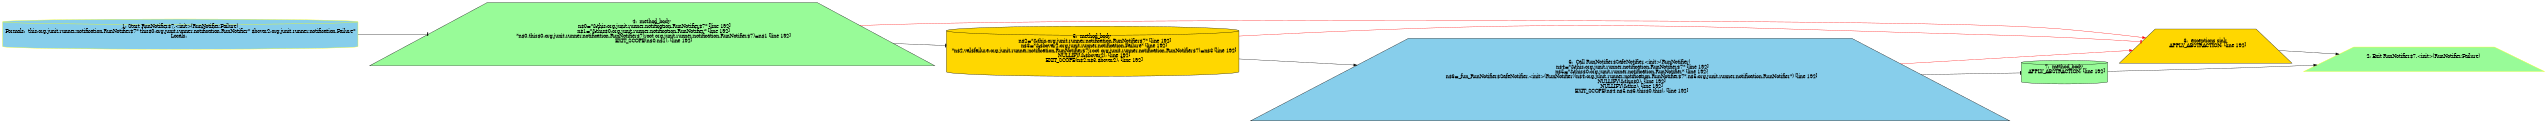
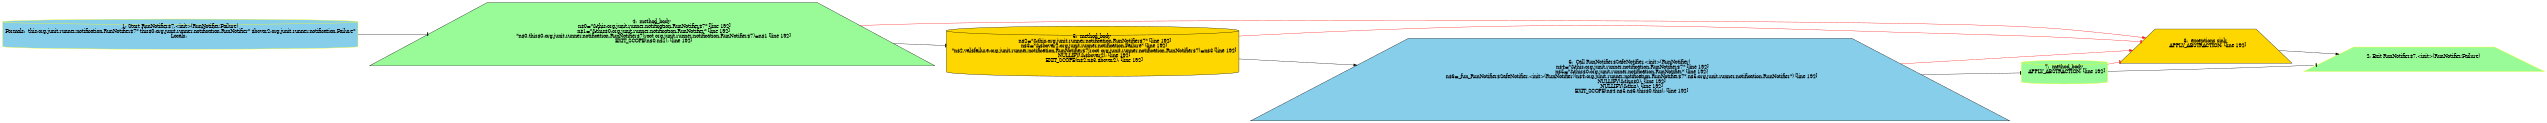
edge "7:  method_body APPLY_ABSTRACTION; [line 192]" -> "3:  exceptions sink APPLY_ABSTRACTION; [line 192]": added
edge "7:  method_body APPLY_ABSTRACTION; [line 192]" -> "2: Exit RunNotifier$7.<init>(RunNotifier,Failure)": arrowhead normal -> tee
node "7:  method_body APPLY_ABSTRACTION; [line 192]": color black -> yellow
